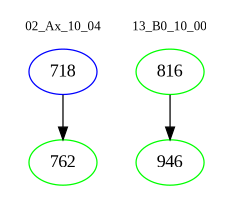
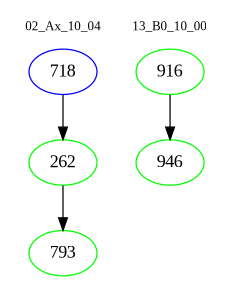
node "816": label "816" -> "916"
node "762": label "762" -> "262"
node "793": added
